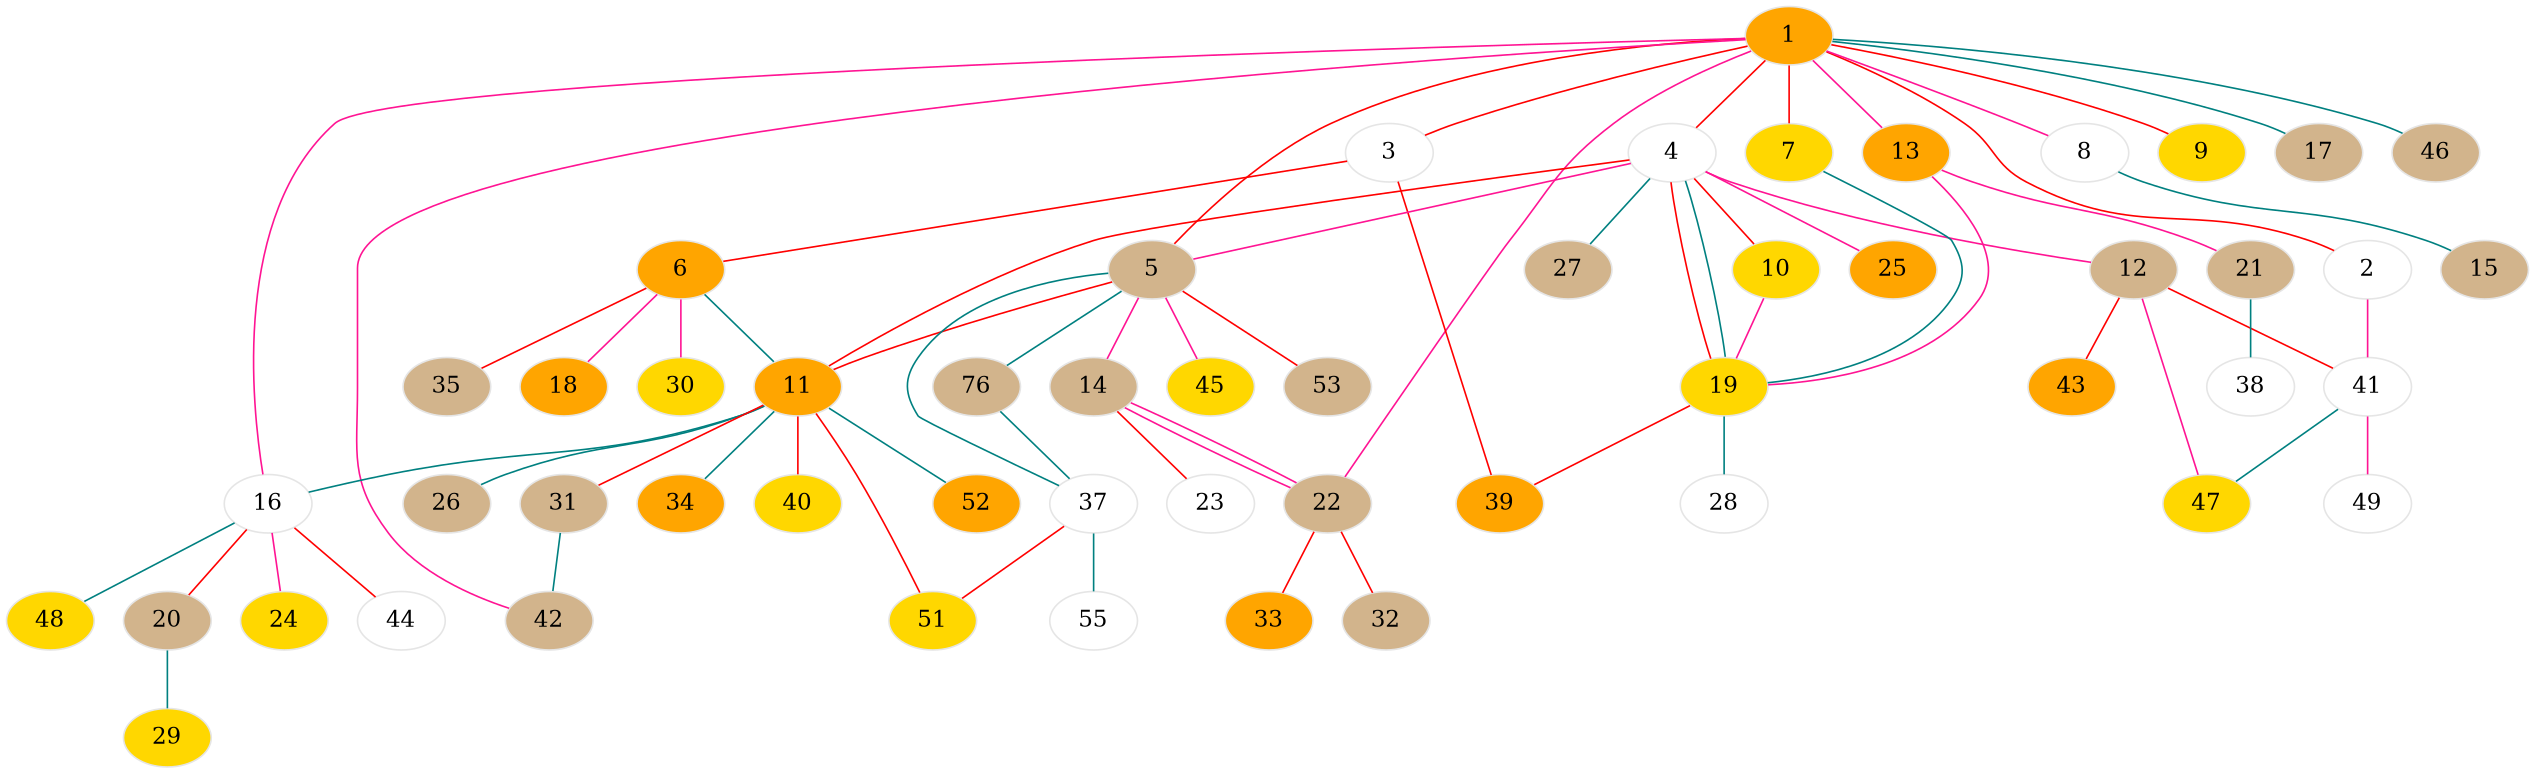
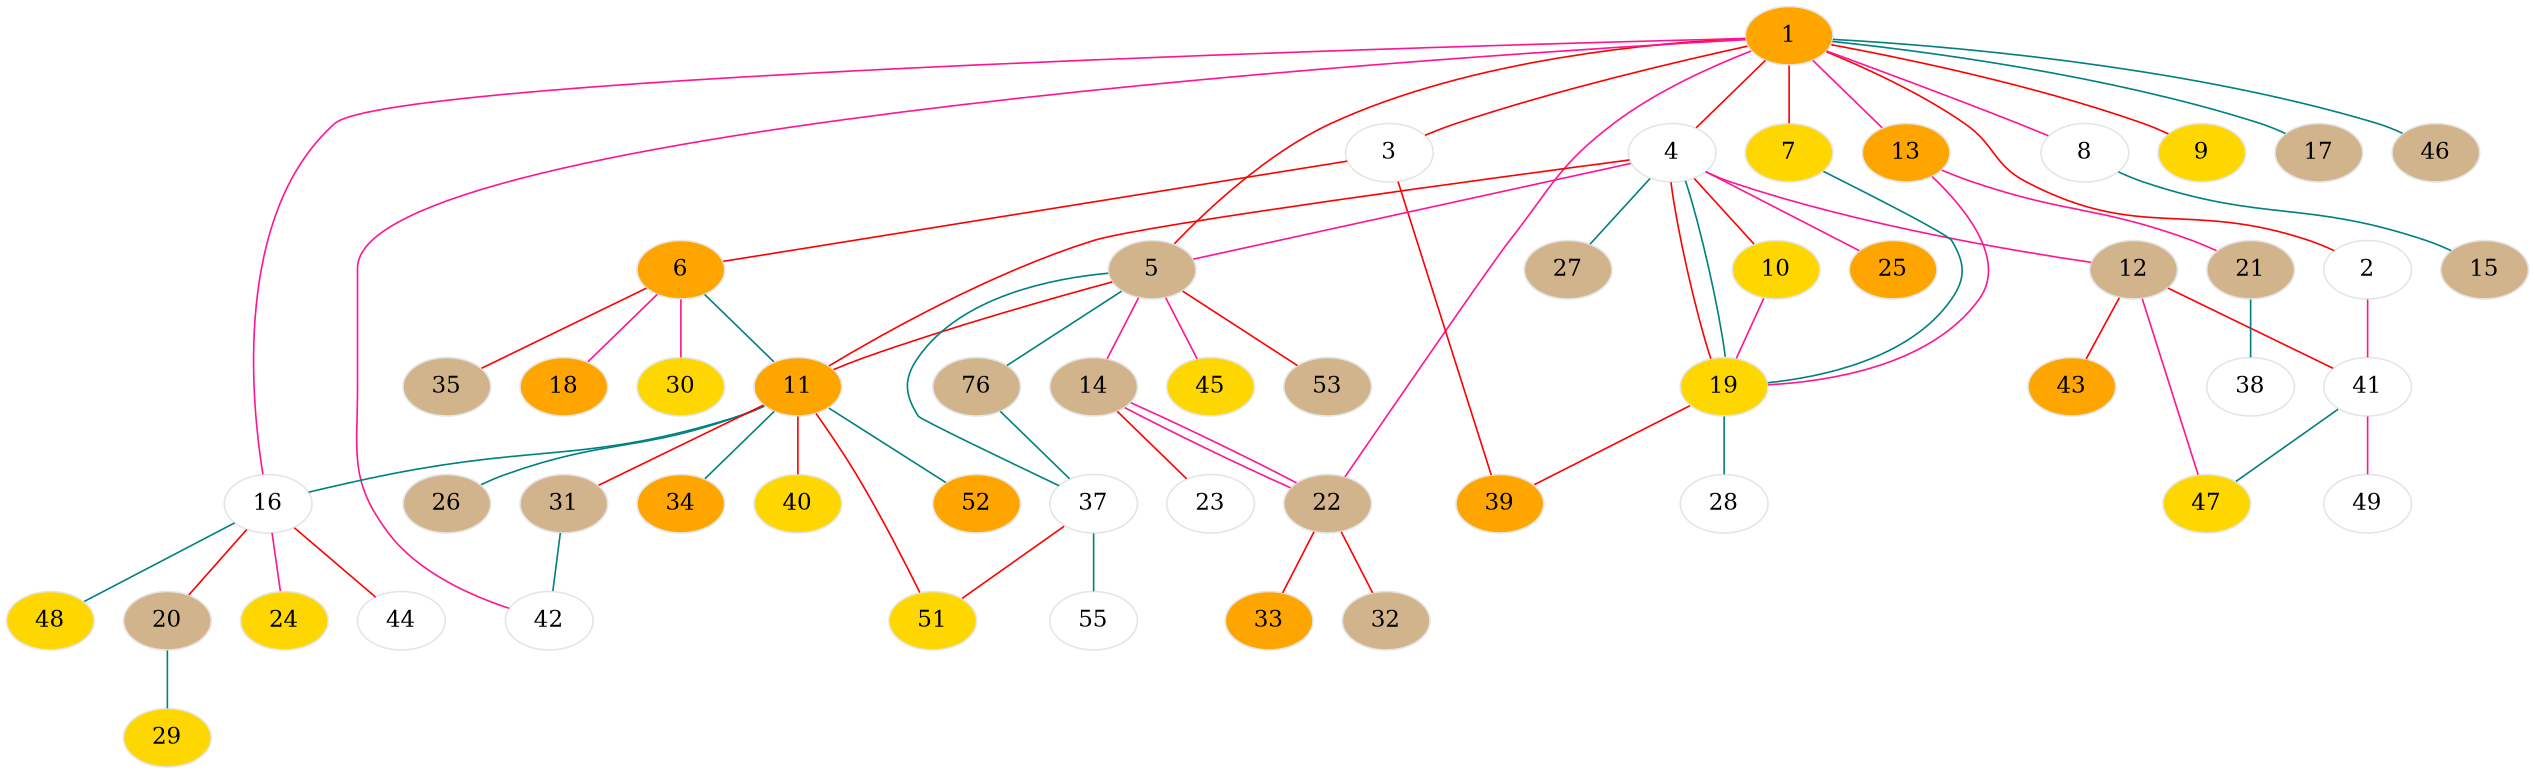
node "42": fillcolor tan -> white
